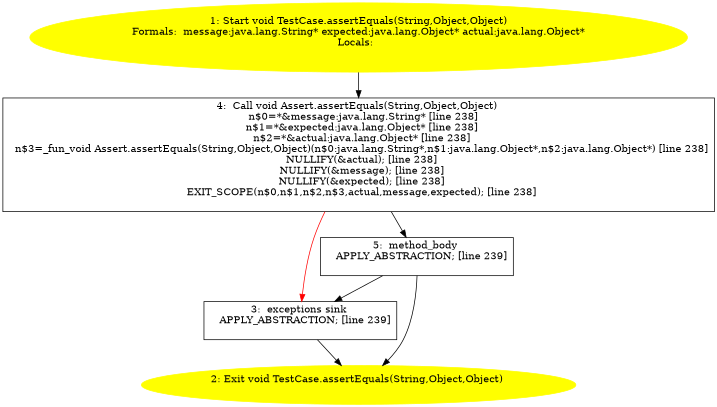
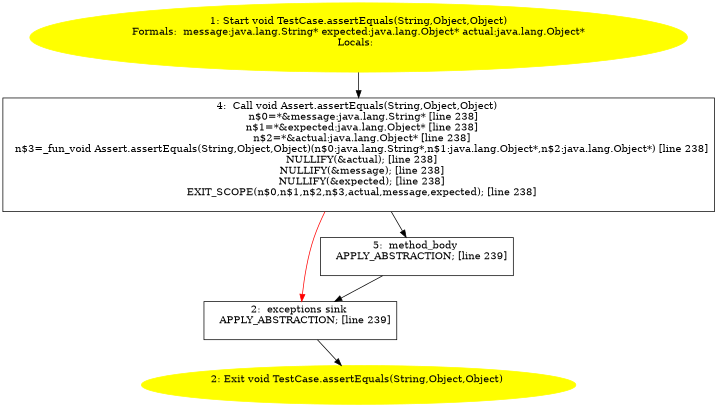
node "3:  exceptions sink APPLY_ABSTRACTION; [line 239]": label "3:  exceptions sink APPLY_ABSTRACTION; [line 239]" -> "2:  exceptions sink APPLY_ABSTRACTION; [line 239]"
edge "5:  method_body APPLY_ABSTRACTION; [line 239]" -> "2: Exit void TestCase.assertEquals(String,Object,Object)": removed
